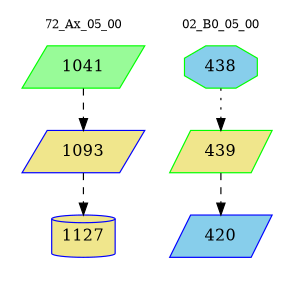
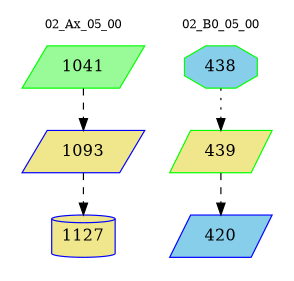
cluster "72_Ax_05_00": label "72_Ax_05_00" -> "02_Ax_05_00"
